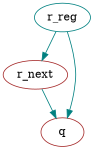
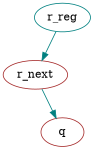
edge "r_reg" -> "q": removed
